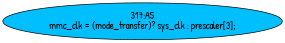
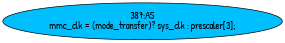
node "317:AS mmc_clk = (mode_transfer)? sys_clk : prescaler[3];": label "317:AS mmc_clk = (mode_transfer)? sys_clk : prescaler[3];" -> "387:AS mmc_clk = (mode_transfer)? sys_clk : prescaler[3];"
